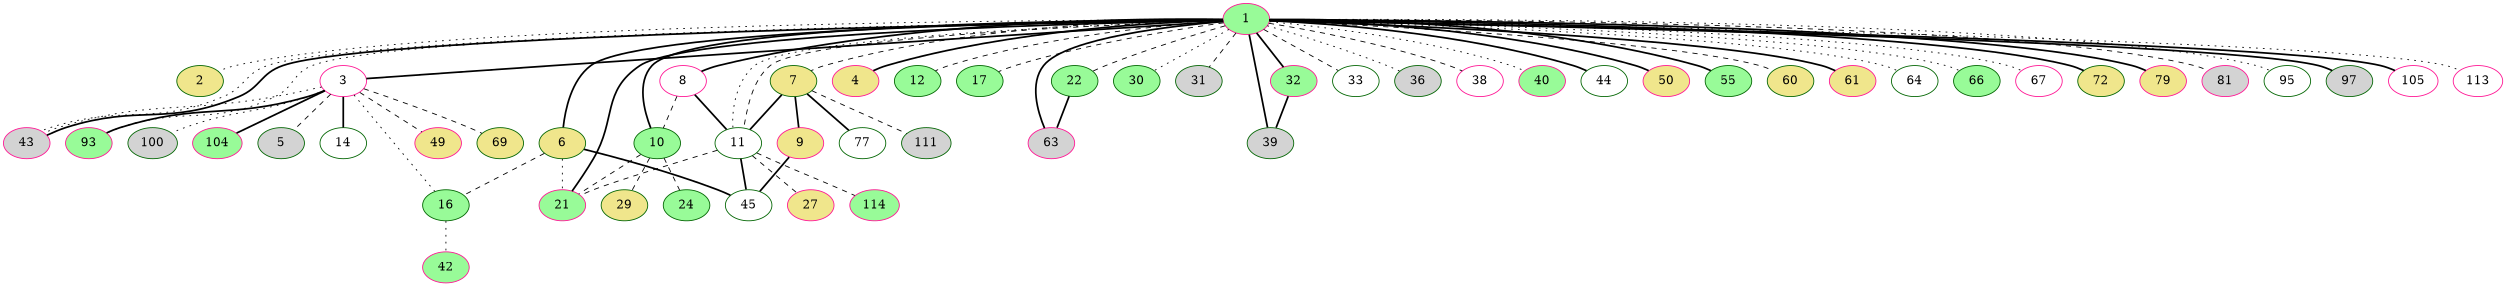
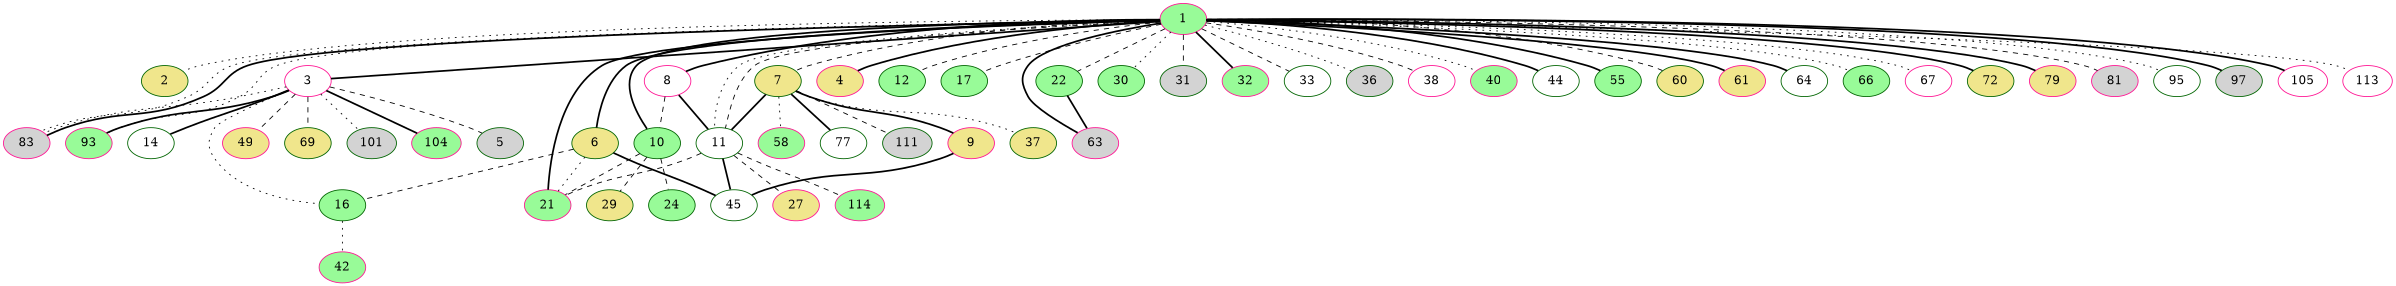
edge "1" -- "64": style dotted -> bold
node "50": removed
node "43": label "43" -> "83"
node "100": label "100" -> "101"
node "58": added
node "37": added
node "39": removed
